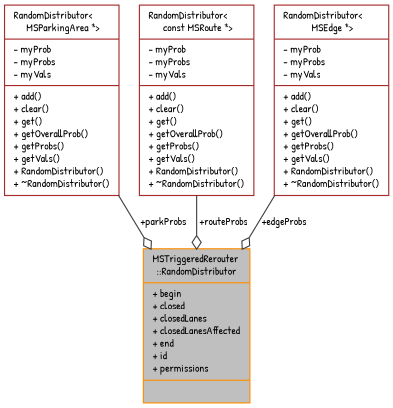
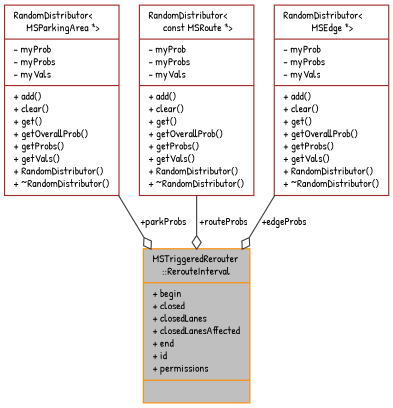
node "MSTriggeredRerouter": text "::RandomDistributor" -> "::RerouteInterval"
